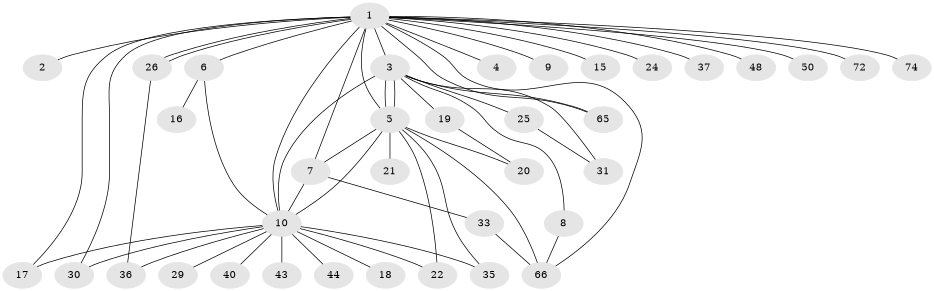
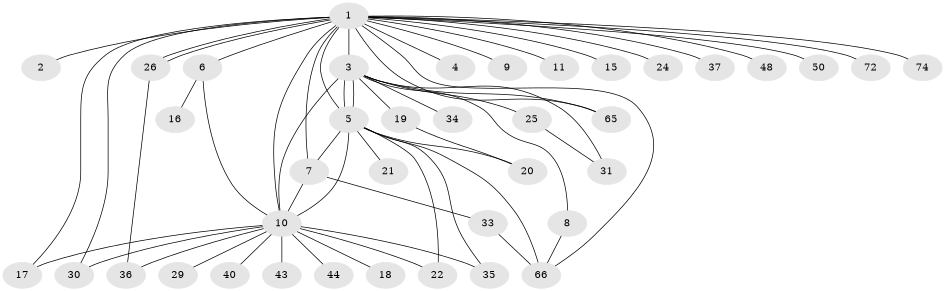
node "11": added
node "34": added
